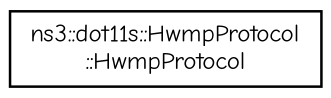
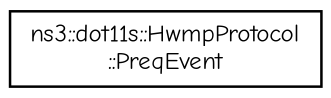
node "ns3::dot11s::HwmpProtocol ::HwmpProtocol": label "ns3::dot11s::HwmpProtocol ::HwmpProtocol" -> "ns3::dot11s::HwmpProtocol ::PreqEvent"
